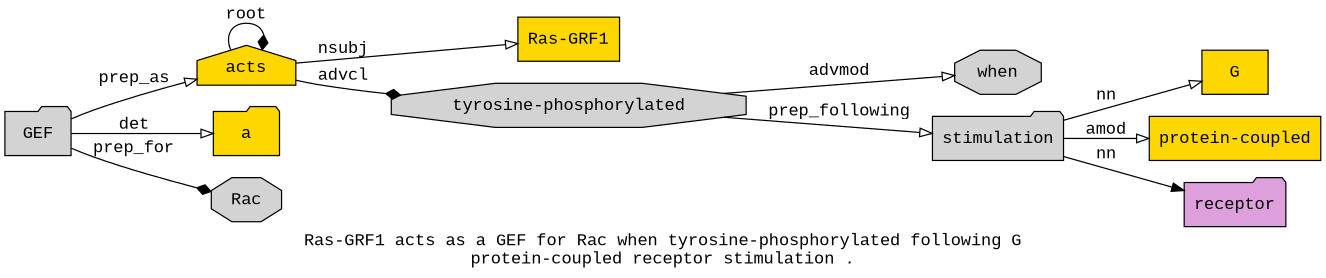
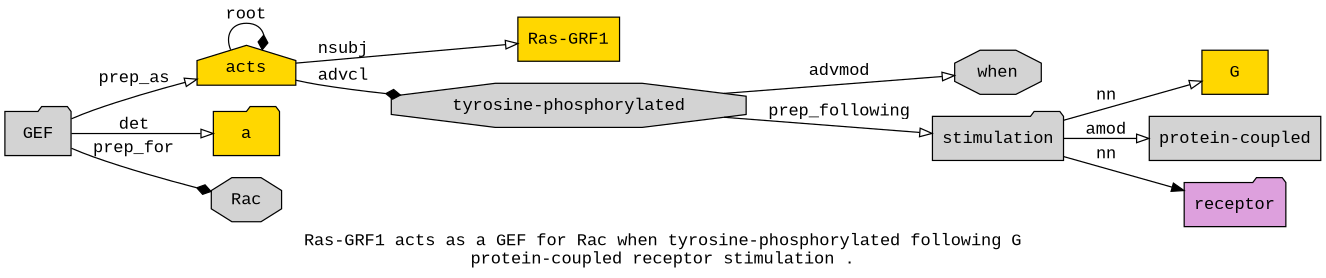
node "protein-coupled": fillcolor gold -> lightgrey
